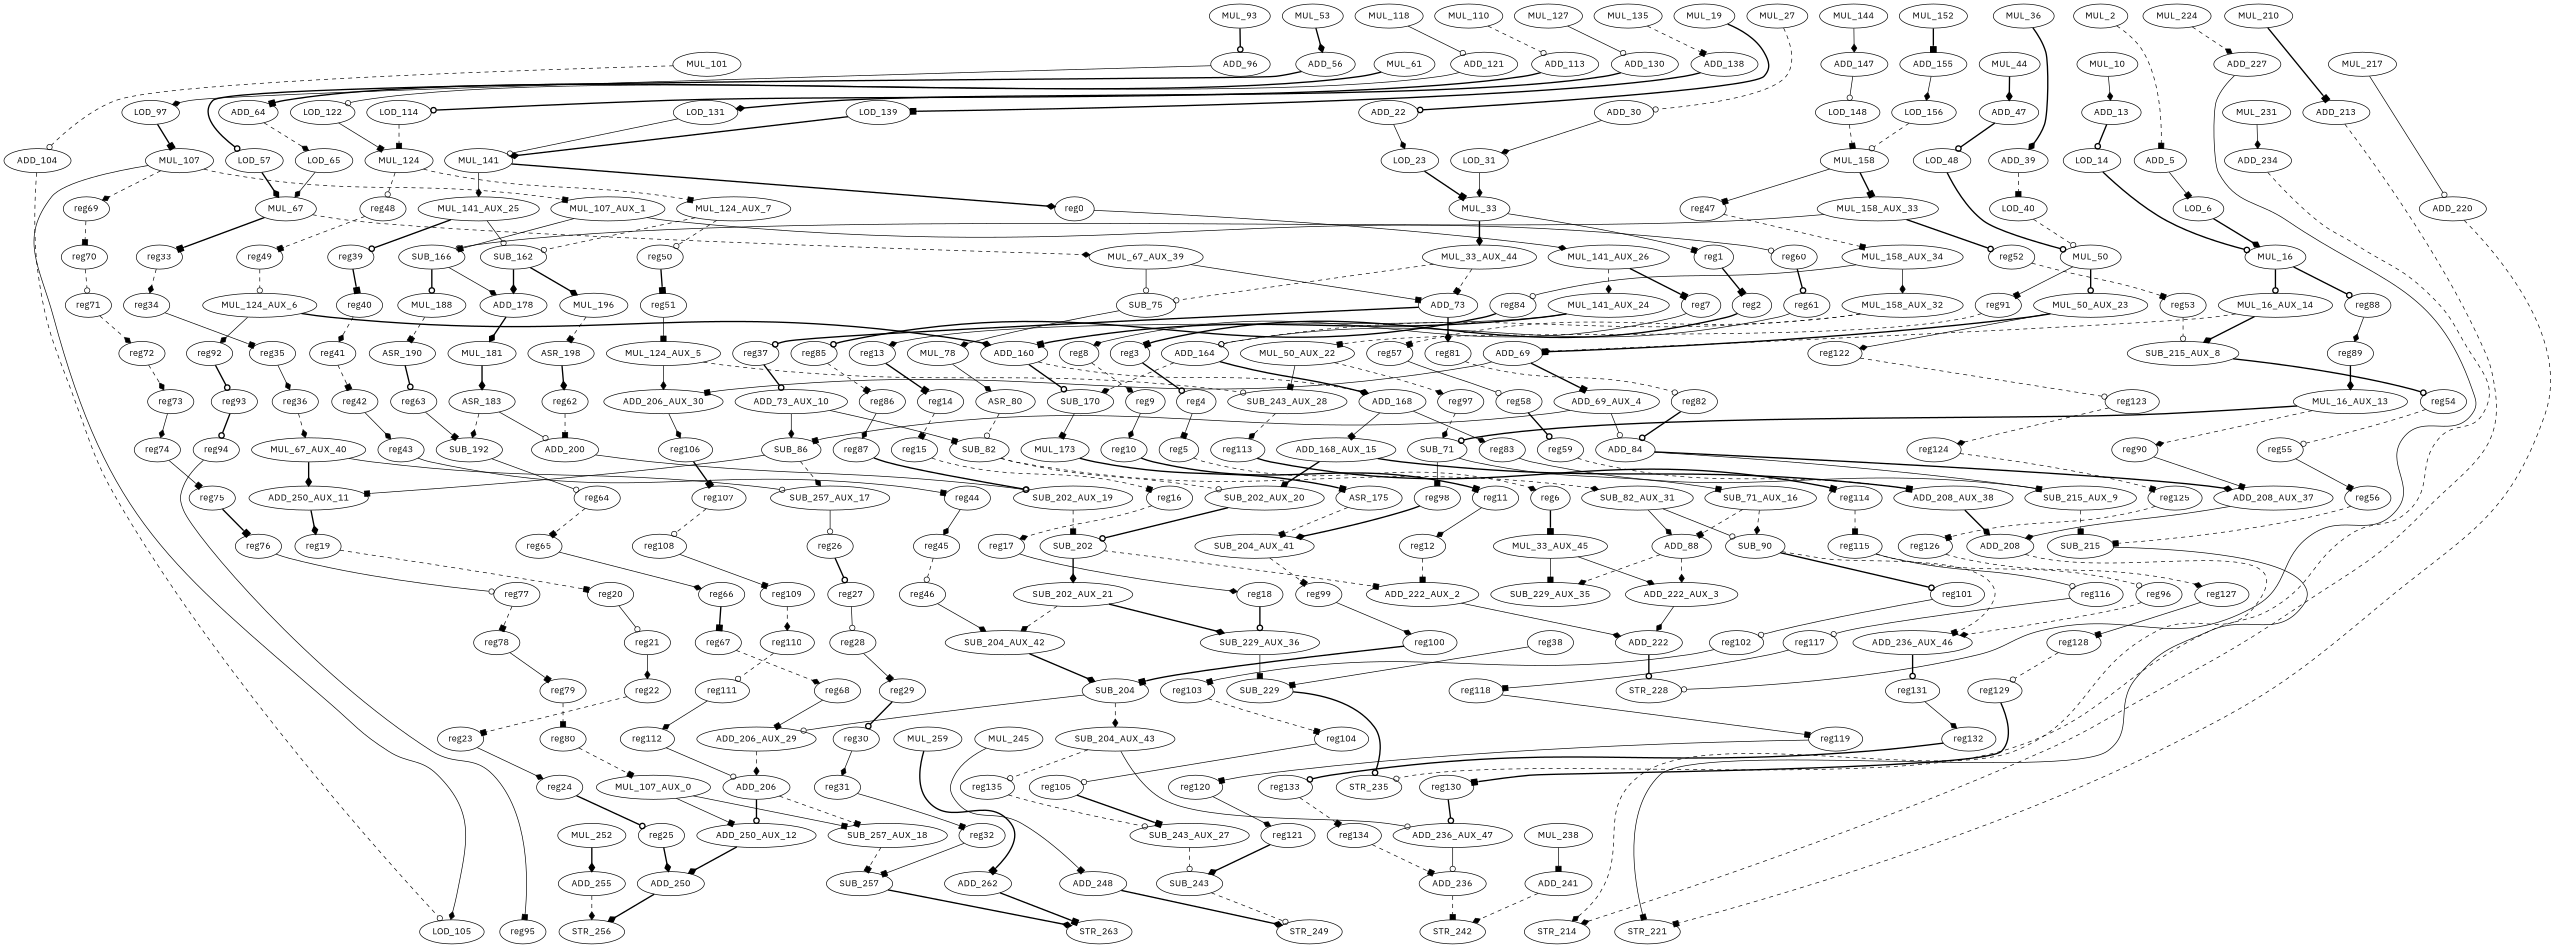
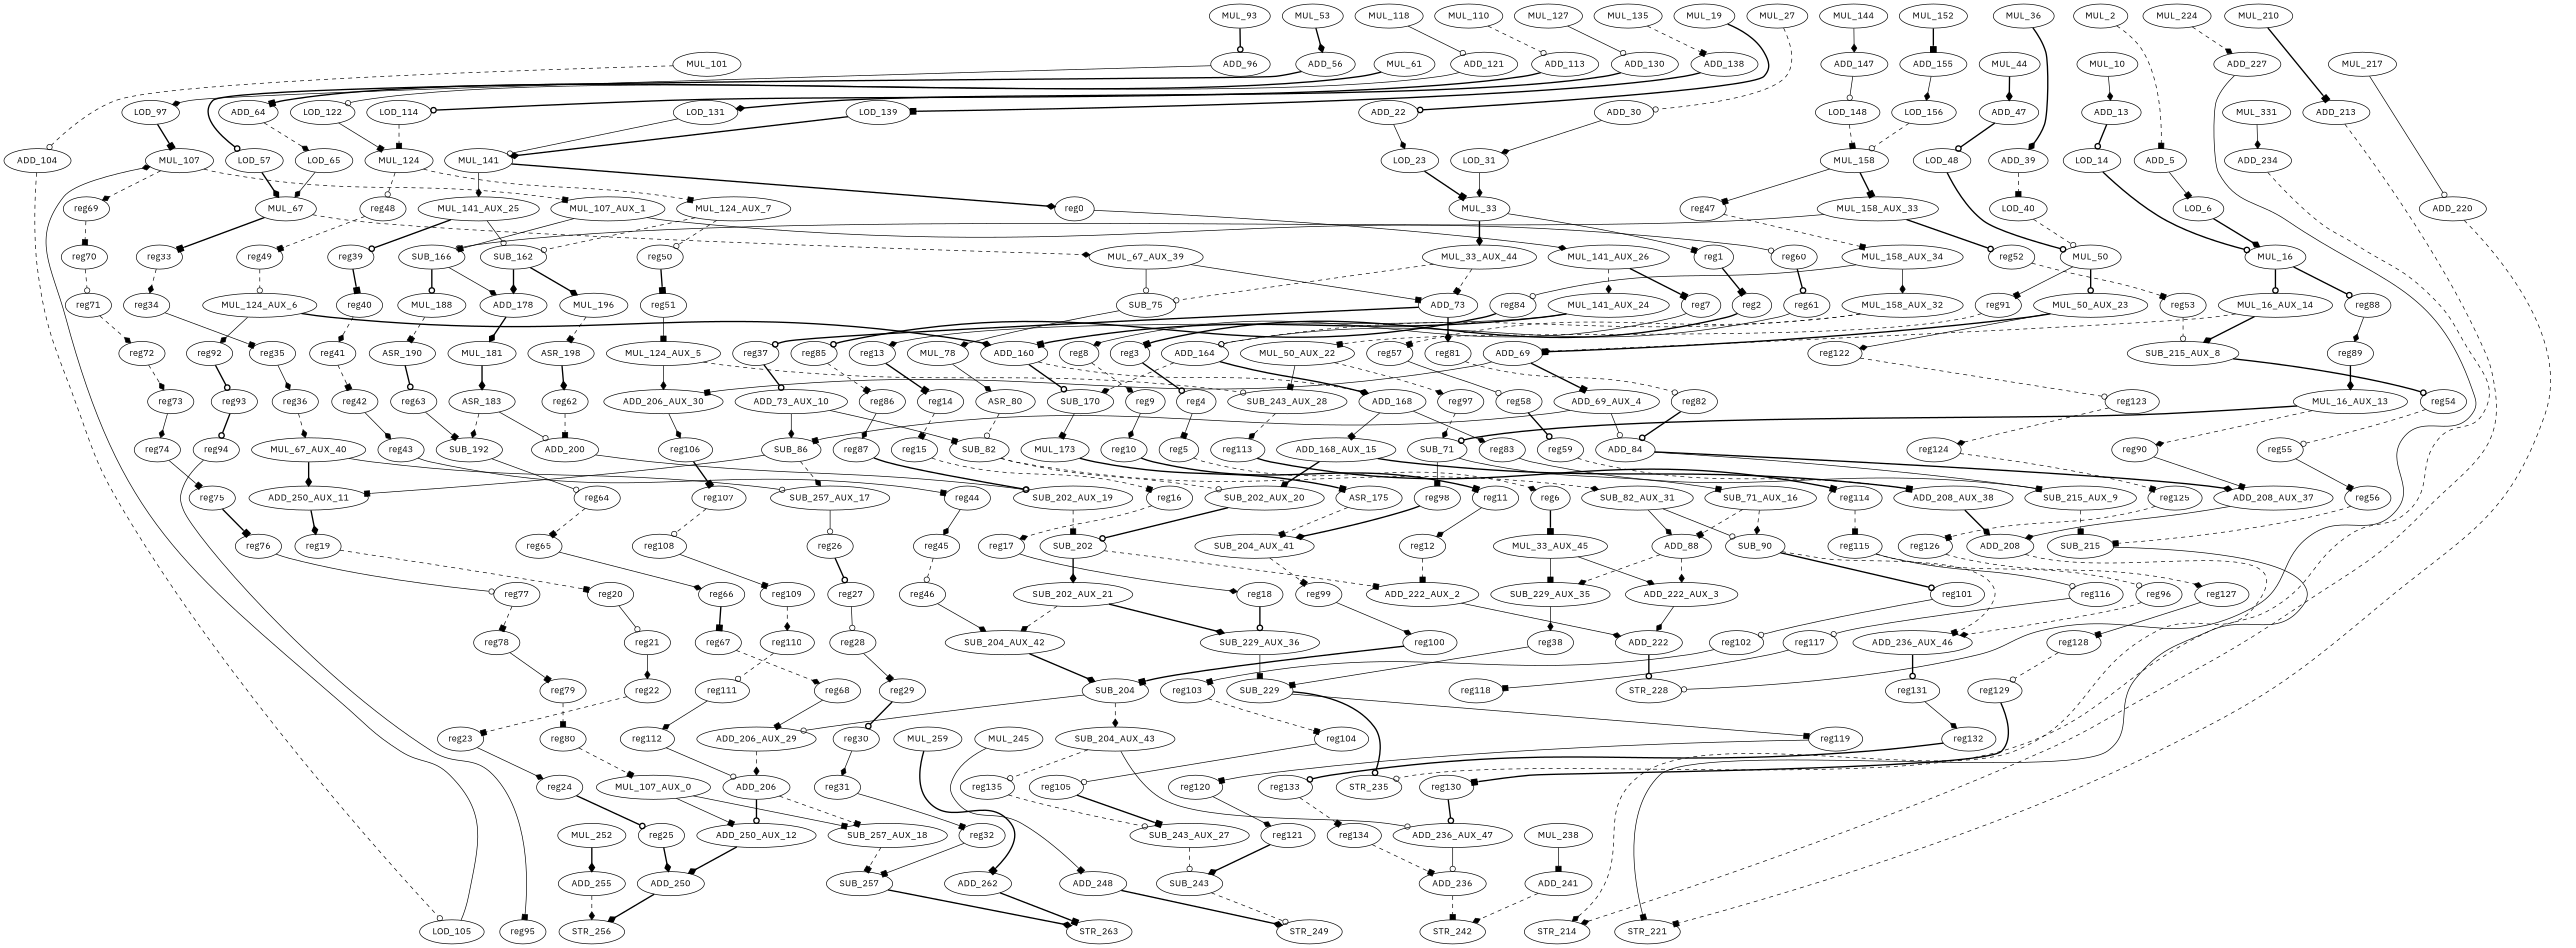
node "MUL_231": label "MUL_231" -> "MUL_331"
edge "MUL_107" -> "LOD_105": reversed
edge "SUB_229_AUX_35" -> "reg38": added
edge "reg118" -> "reg119": now "SUB_229" -> "reg119"
